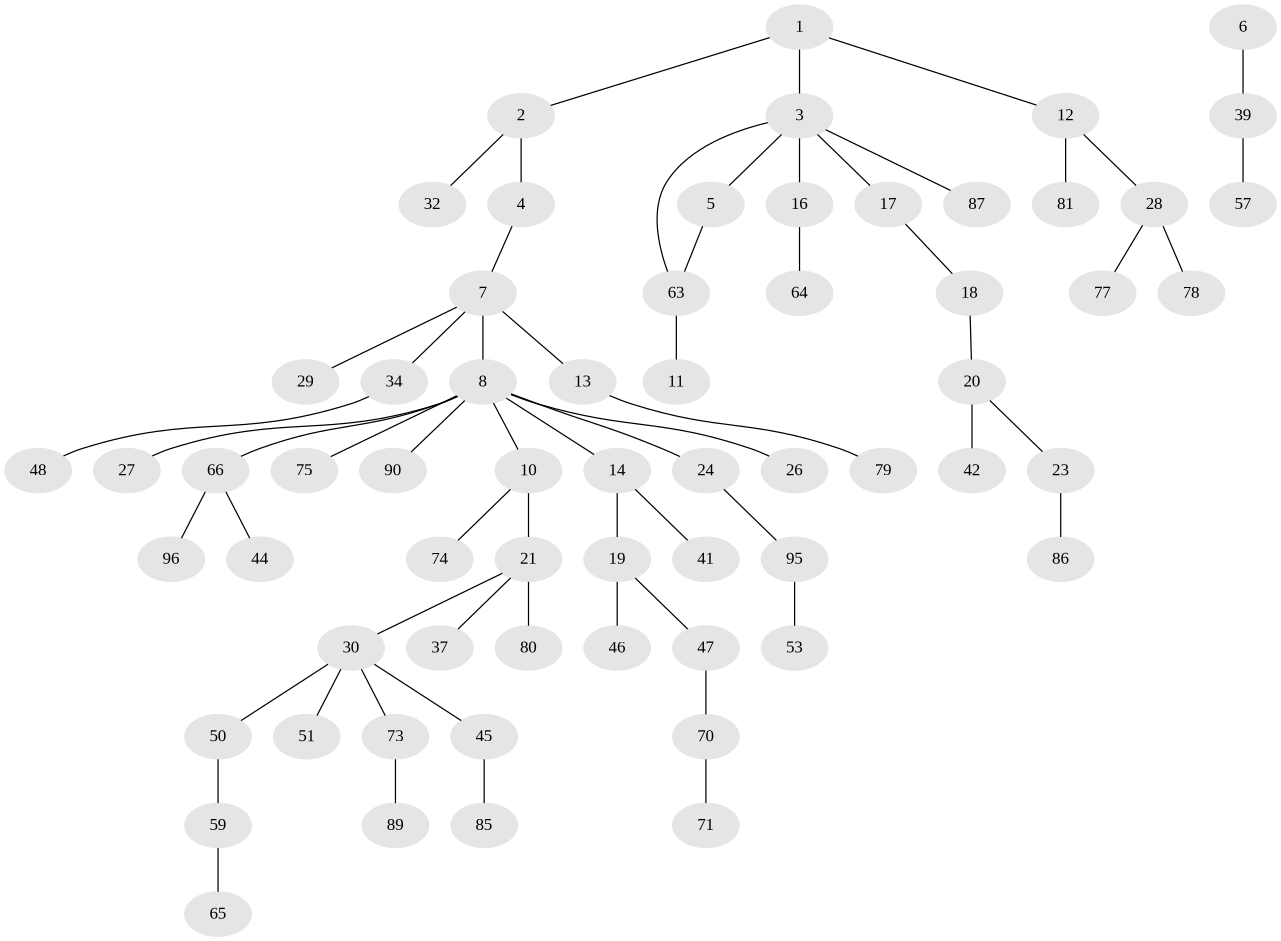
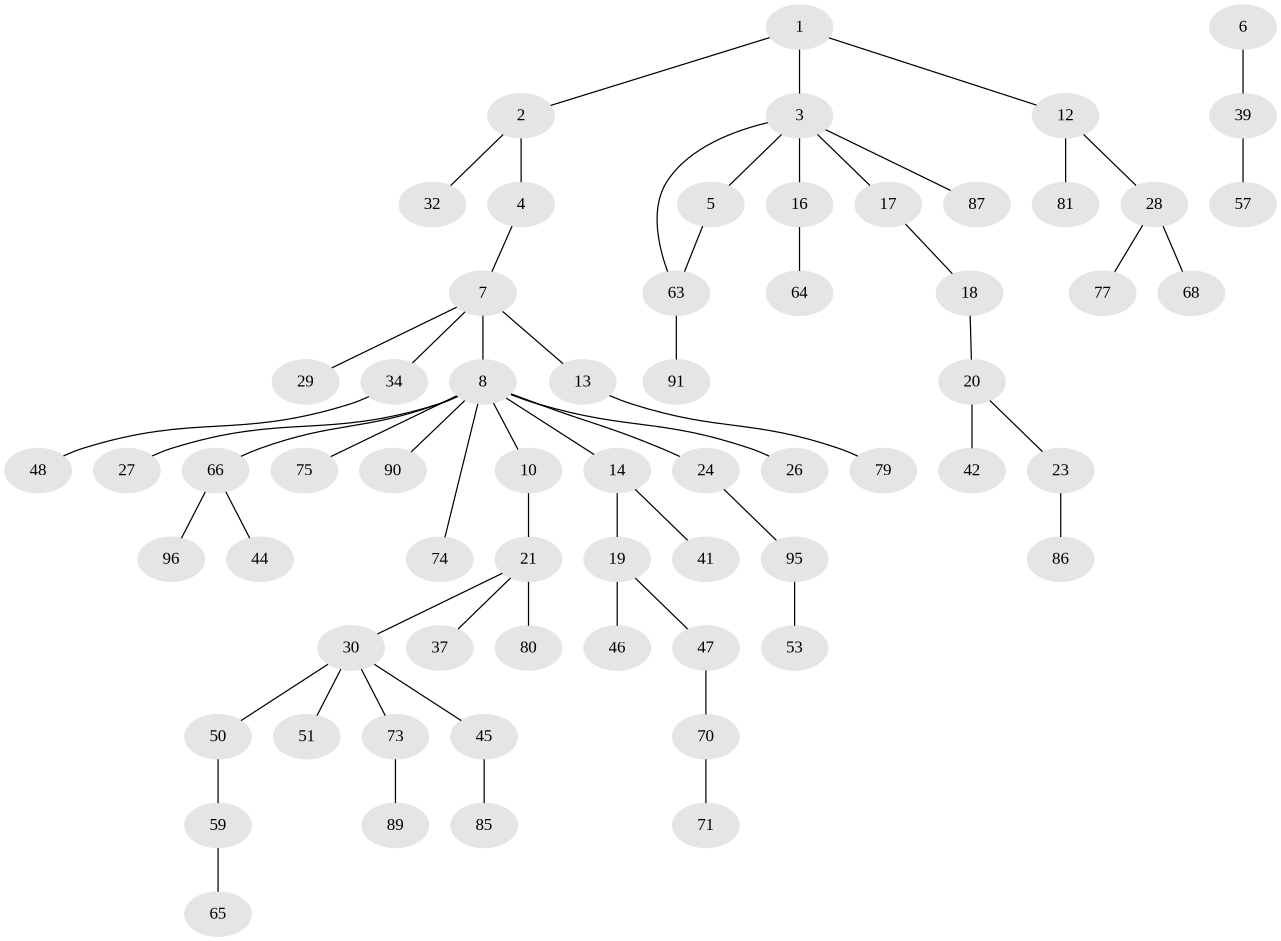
node "78": label "78" -> "68"
node "11": label "11" -> "91"
edge "10" -- "74": now "8" -- "74"
